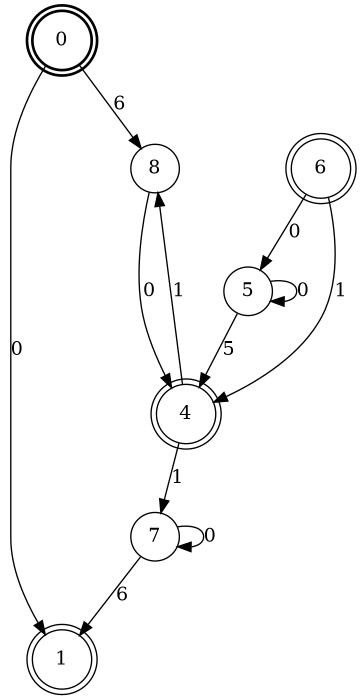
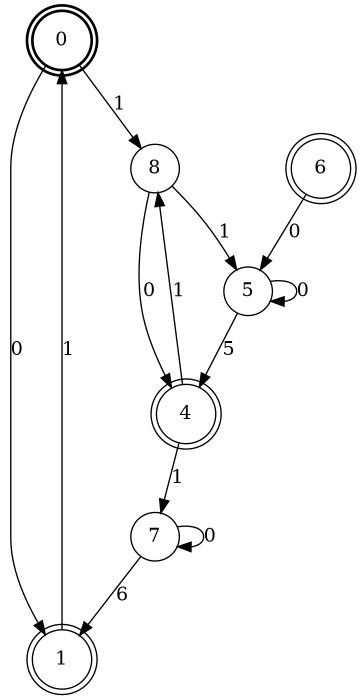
edge "0" -> "8": label "6" -> "1"
edge "8" -> "5": added, label "1"
edge "6" -> "4": removed, label "1"
edge "1" -> "0": added, label "1"
